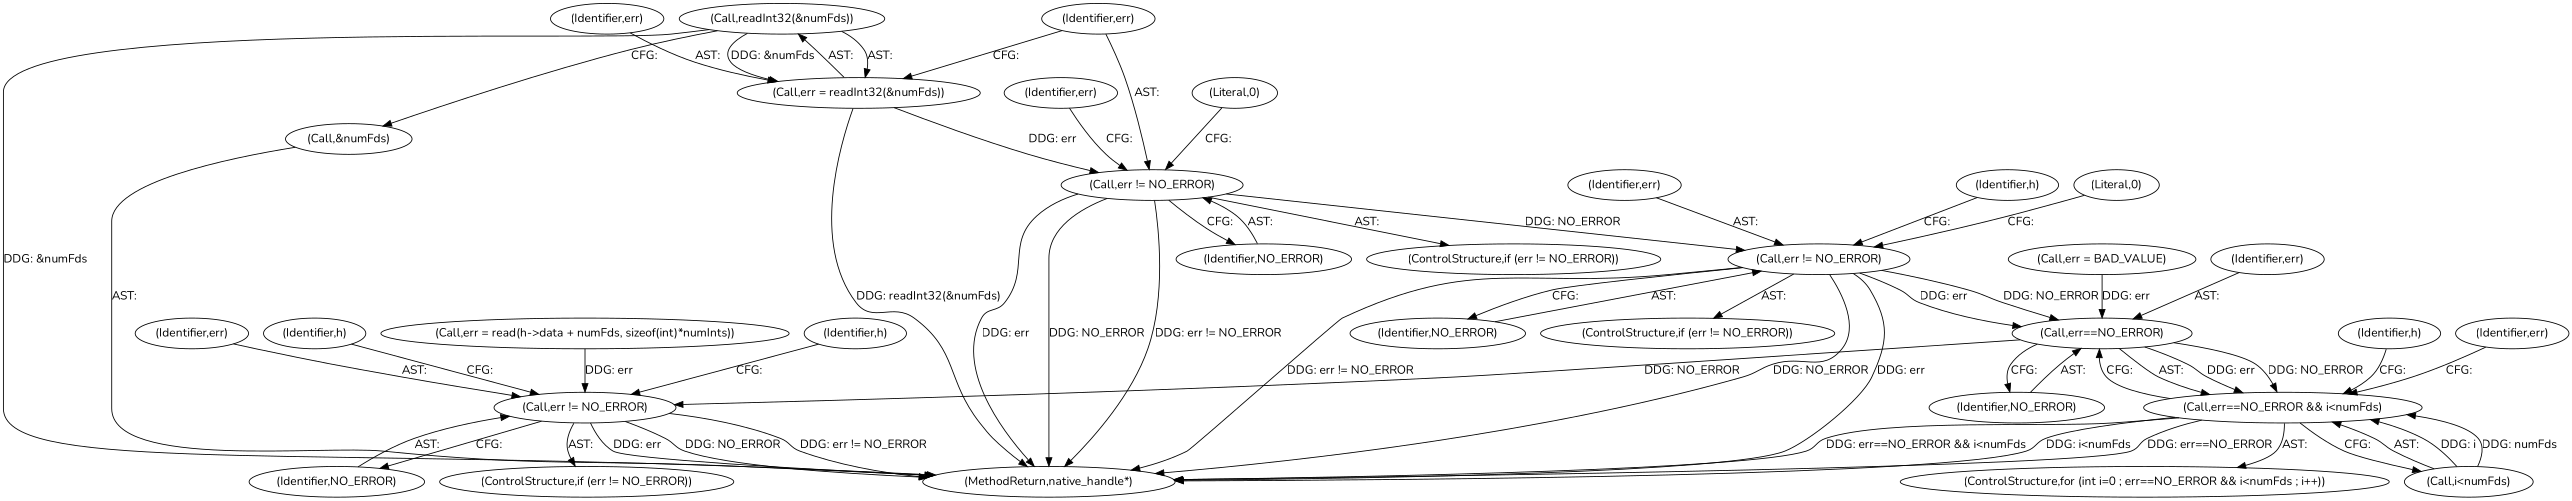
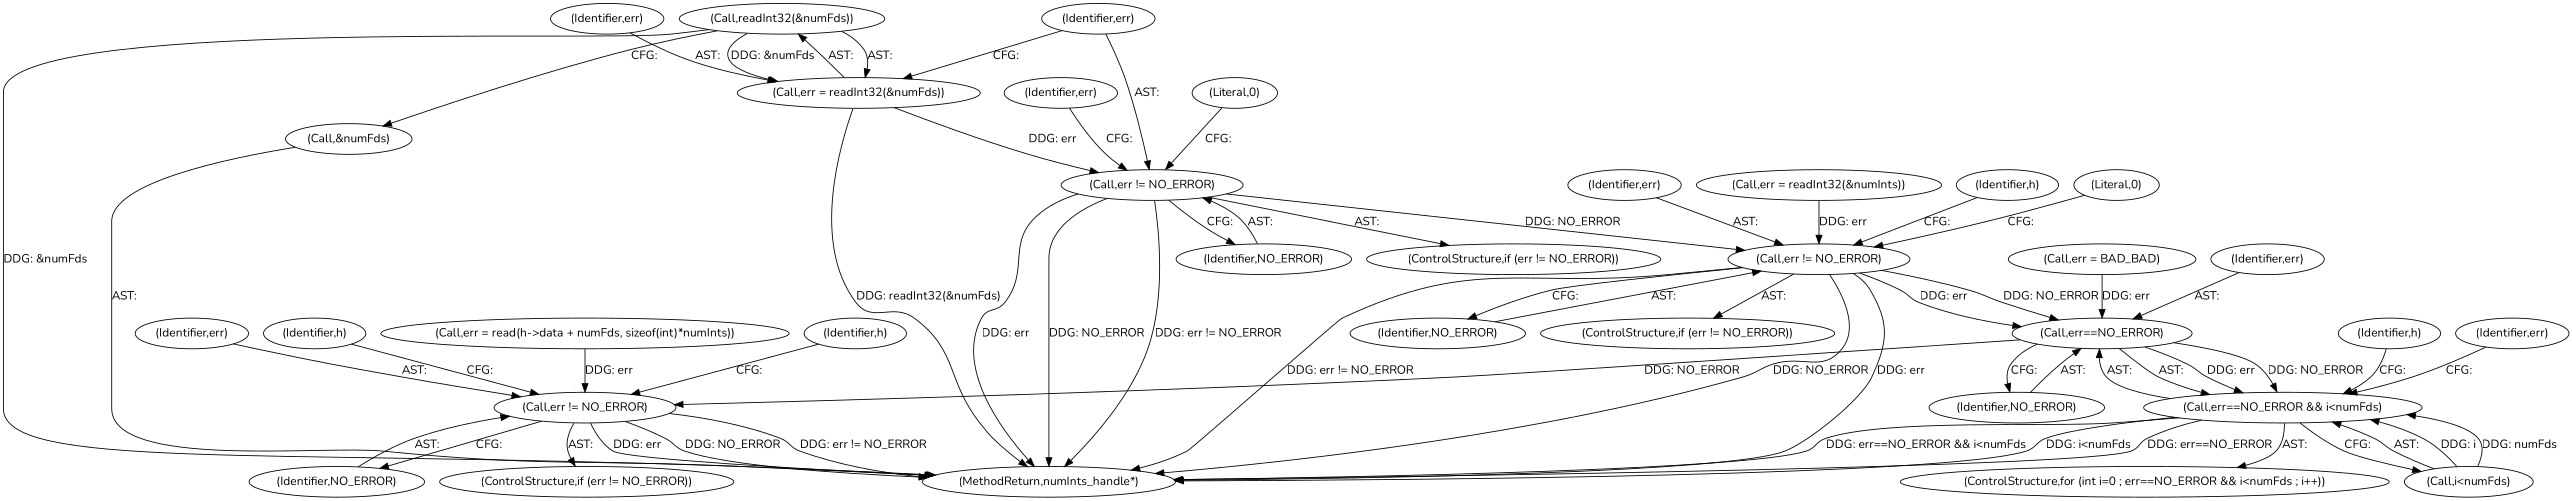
node "(Call,err = readInt32(&numInts))": added
node "(Call,err = BAD_VALUE)": label "(Call,err = BAD_VALUE)" -> "(Call,err = BAD_BAD)"
edge "(Call,err==NO_ERROR && i<numFds)" -> "(Call,err==NO_ERROR)": label "CFG: " -> "AST: "
node "(MethodReturn,native_handle*)": label "(MethodReturn,native_handle*)" -> "(MethodReturn,numInts_handle*)"
